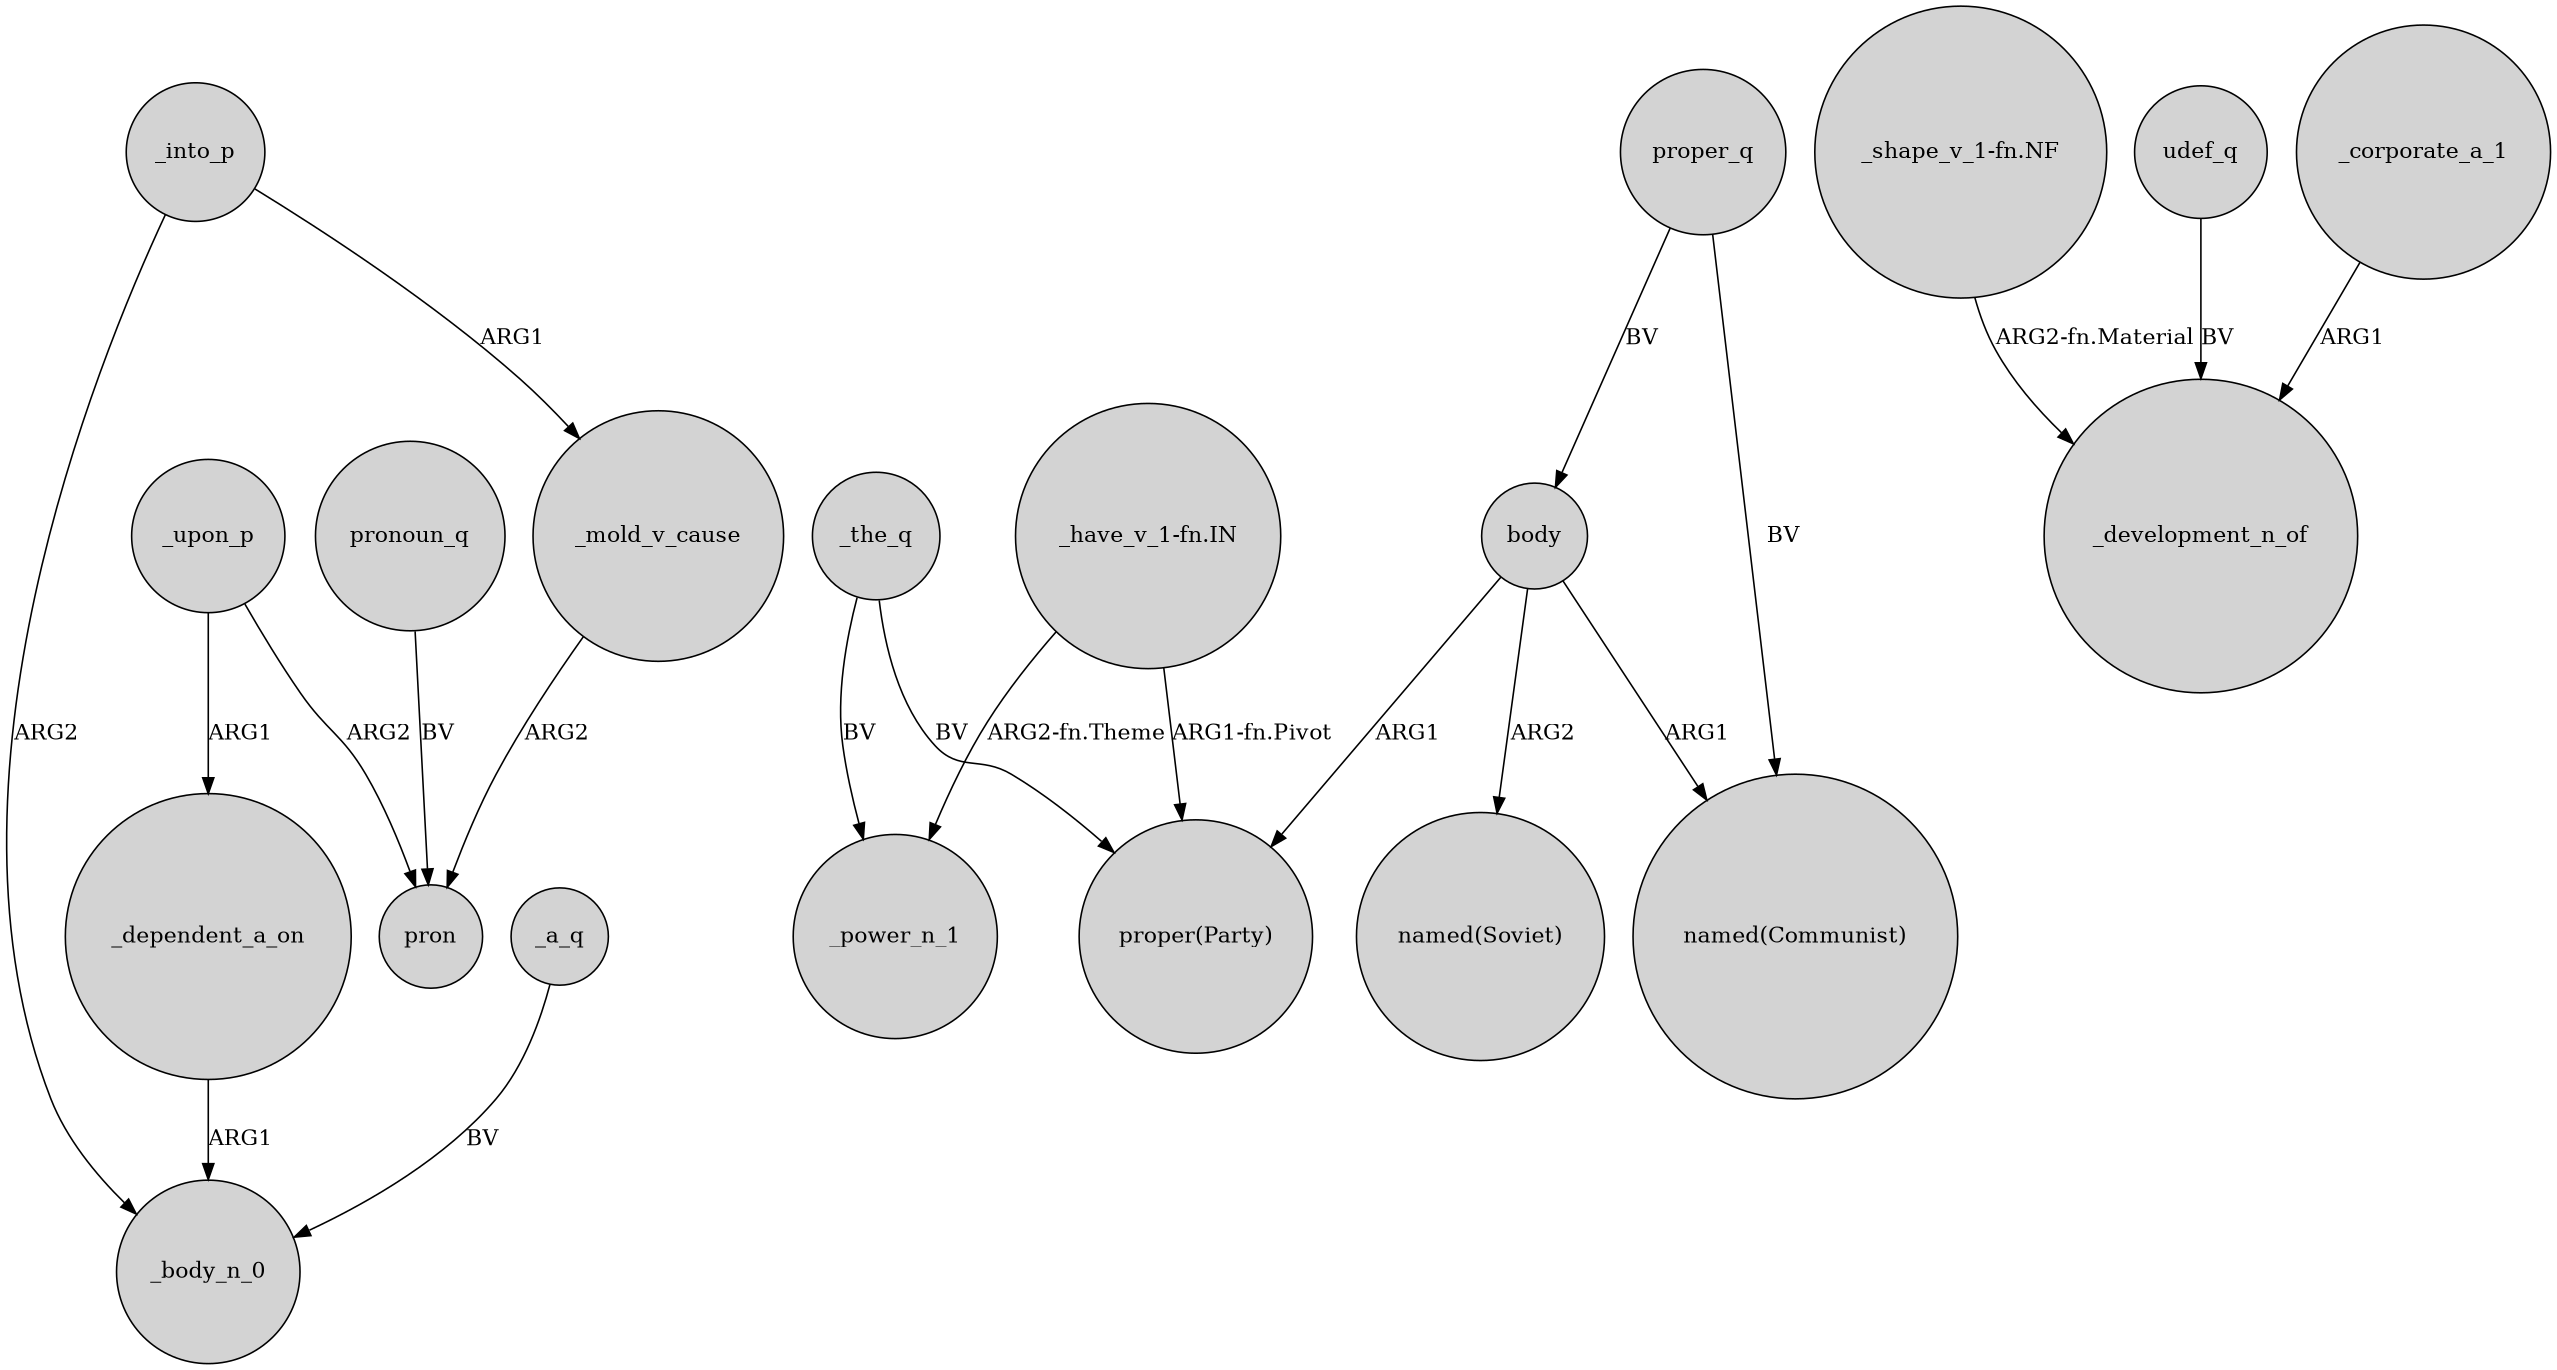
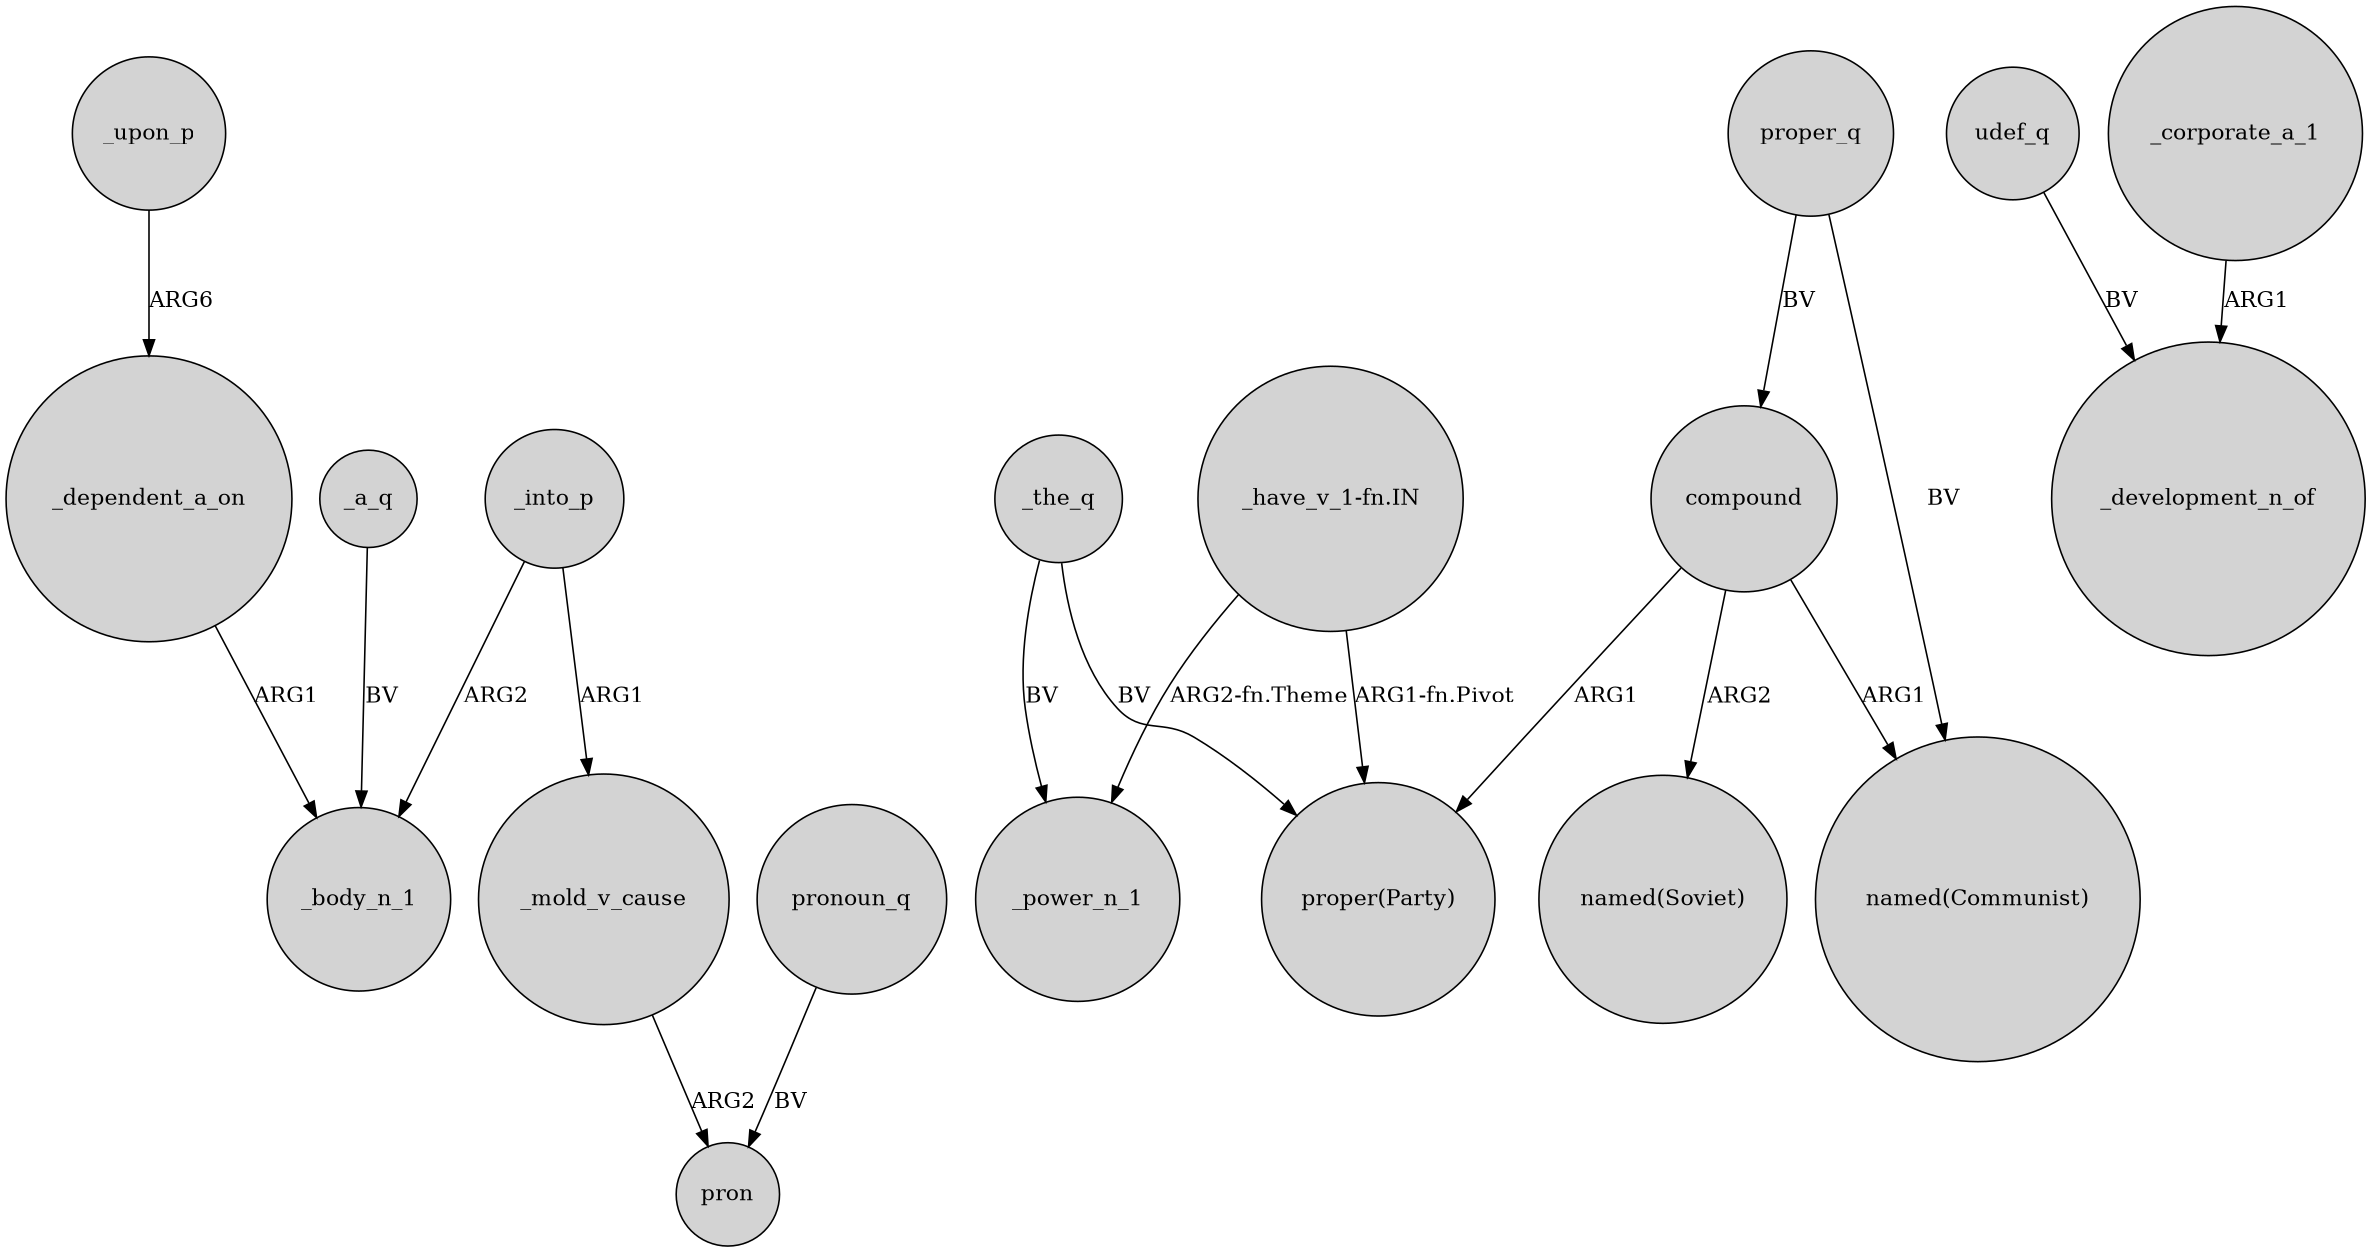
node "_shape_v_1-fn.NF": removed
node "body": label "body" -> "compound"
edge "_upon_p" -> "_dependent_a_on": label "ARG1" -> "ARG6"
edge "_upon_p" -> "pron": removed, label "ARG2"
node "_body_n_0": label "_body_n_0" -> "_body_n_1"
